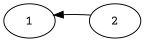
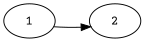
edge "2" -> "1": reversed
